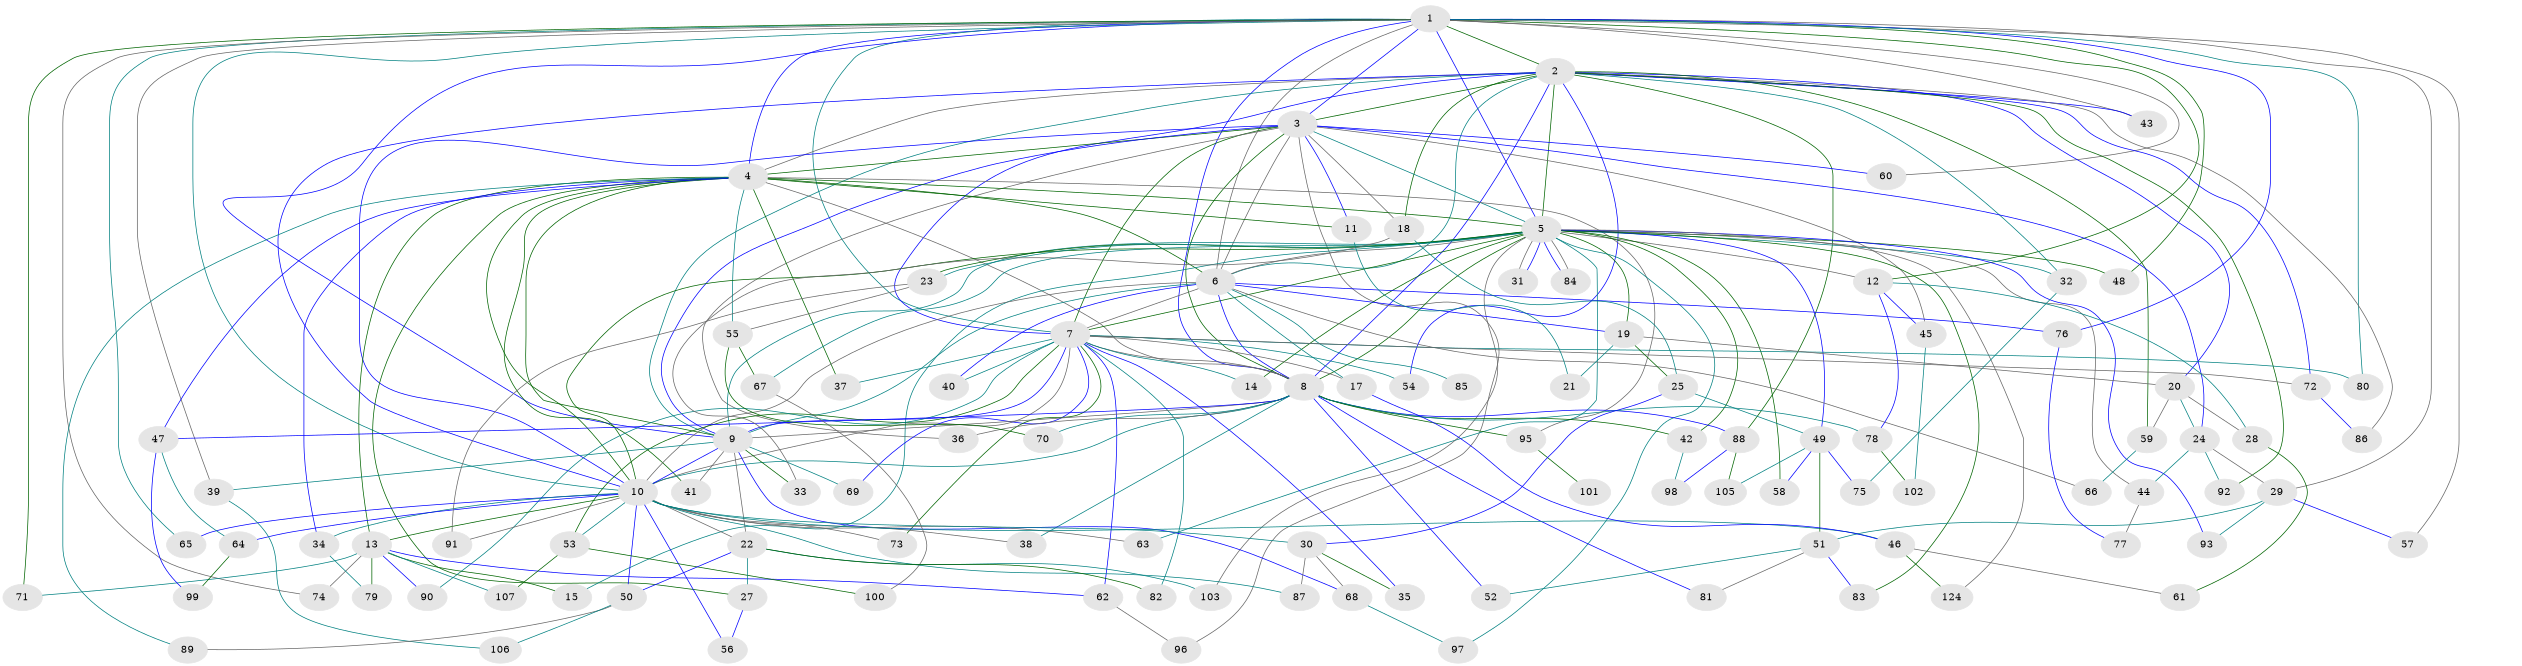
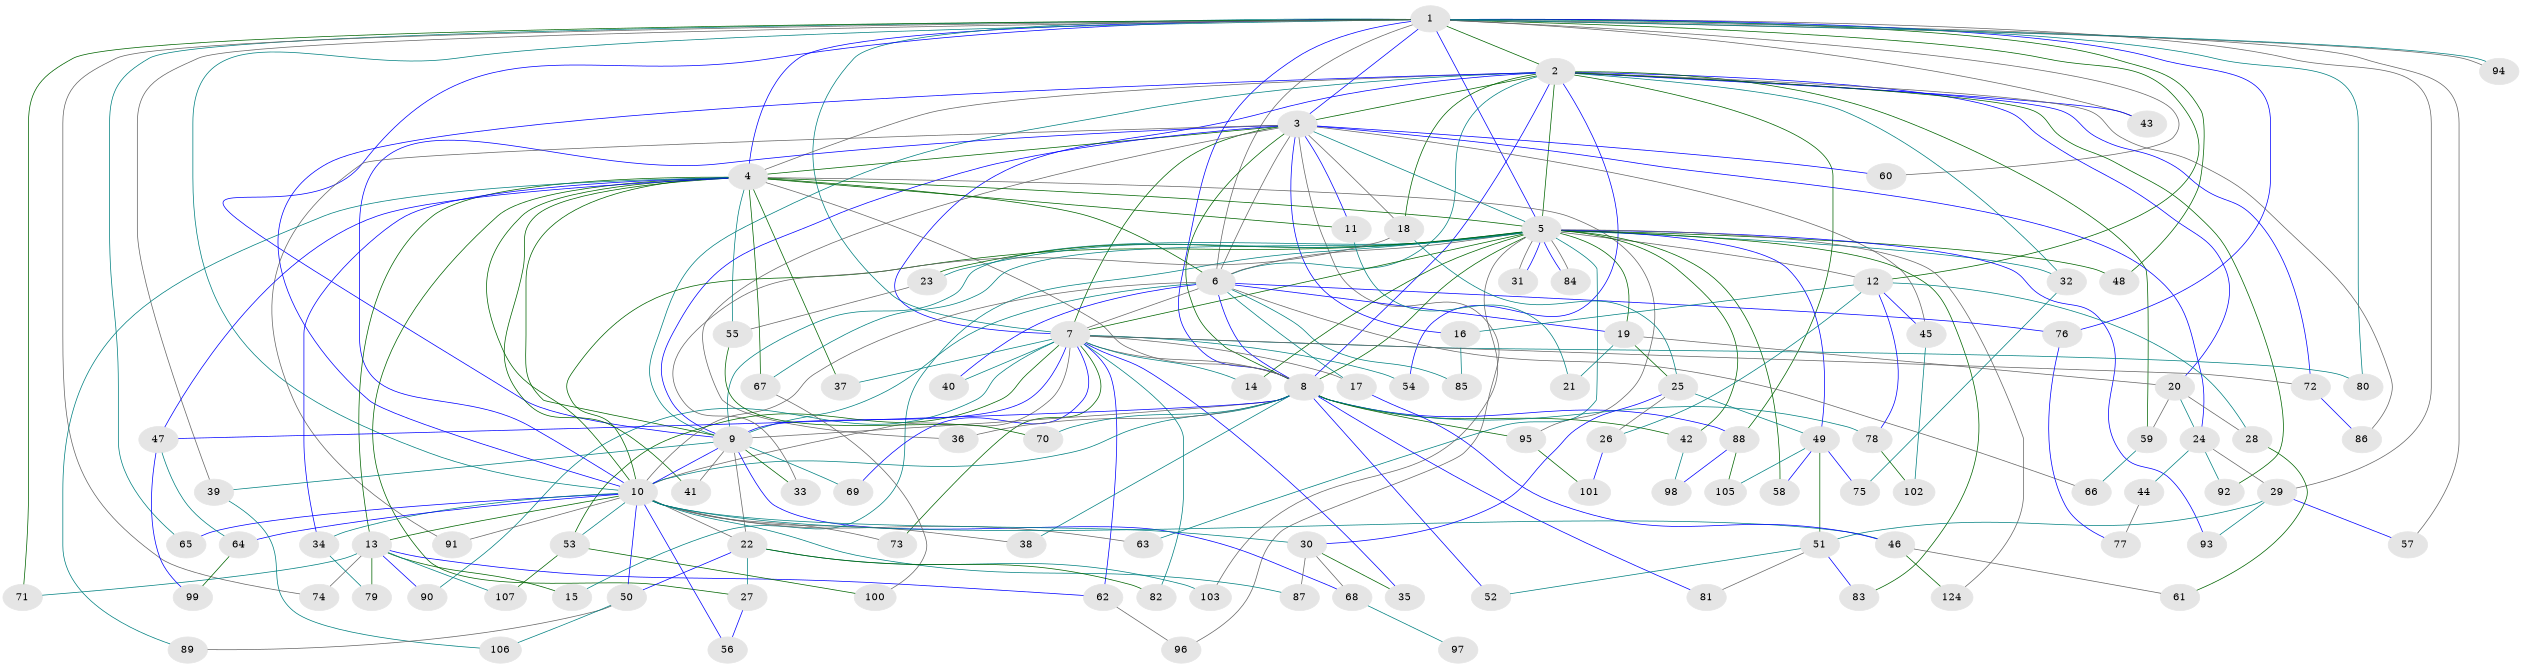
node "94": added
edge "5" -- "44": removed
node "16": added
edge "23" -- "91": now "3" -- "91"
edge "55" -- "67": now "4" -- "67"
edge "5" -- "97": removed
node "26": added
